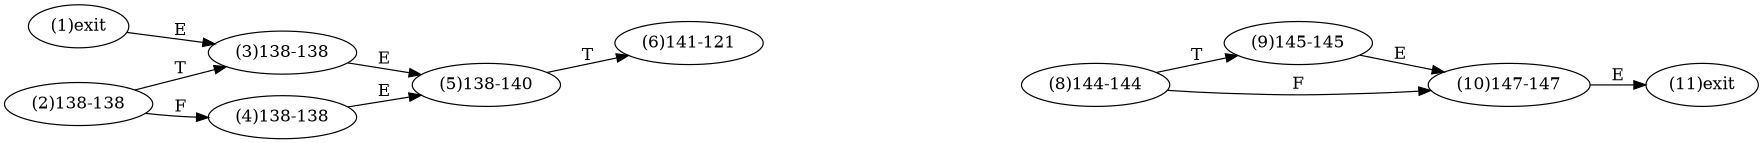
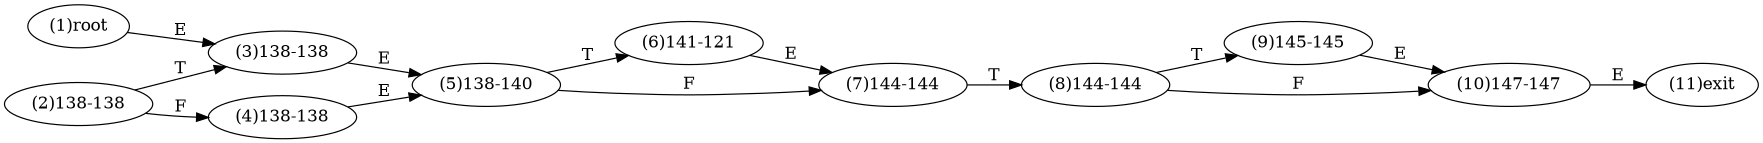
node "(1)exit": label "(1)exit" -> "(1)root"
node "(7)144-144": added
